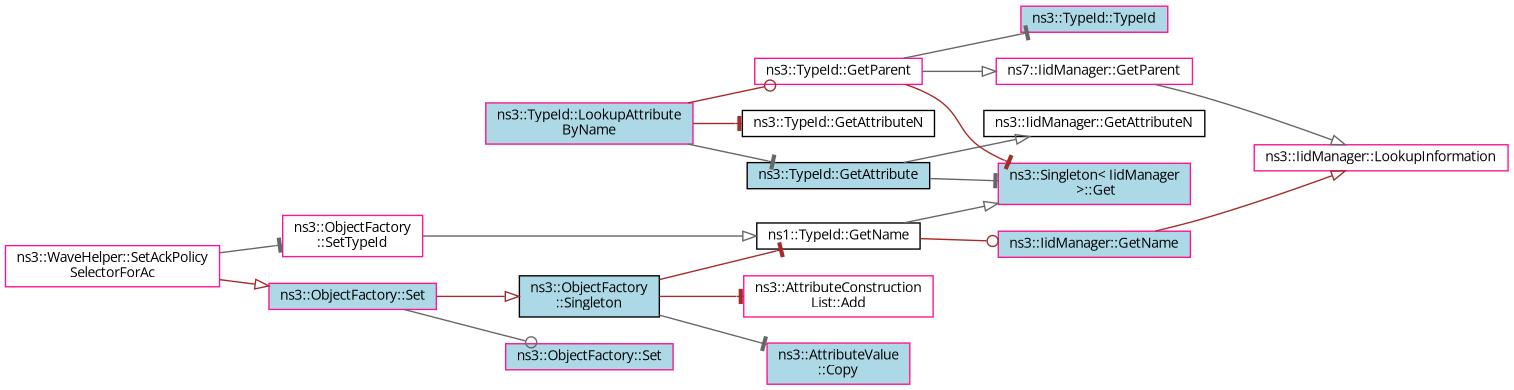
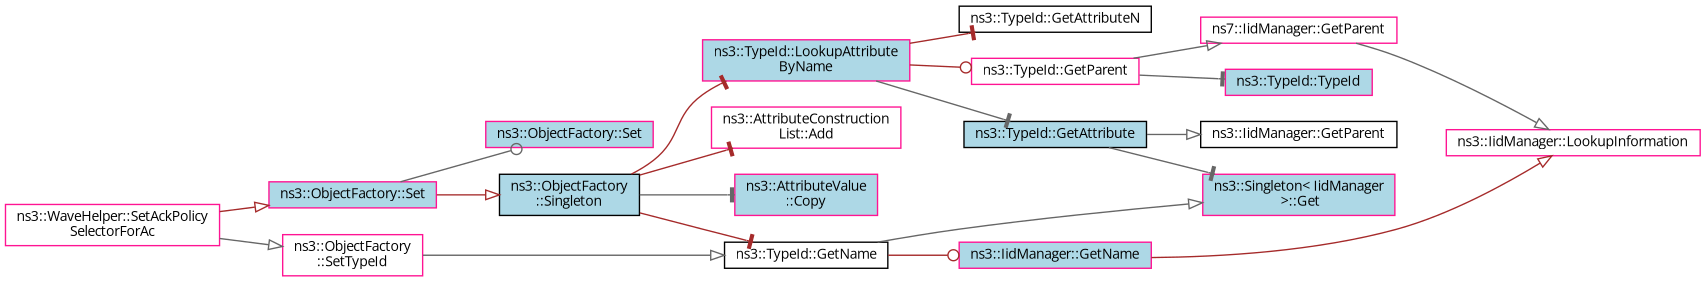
edge "ns3::TypeId::GetParent" -> "ns3::Singleton< IidManager >::Get": removed
node "ns3::IidManager::GetAttributeN": label "ns3::IidManager::GetAttributeN" -> "ns3::IidManager::GetParent"
edge "ns3::ObjectFactory ::Singleton" -> "ns3::TypeId::LookupAttribute ByName": added
node "ns1::TypeId::GetName": label "ns1::TypeId::GetName" -> "ns3::TypeId::GetName"
edge "ns3::WaveHelper::SetAckPolicy SelectorForAc" -> "ns3::ObjectFactory ::SetTypeId": arrowhead tee -> onormal
